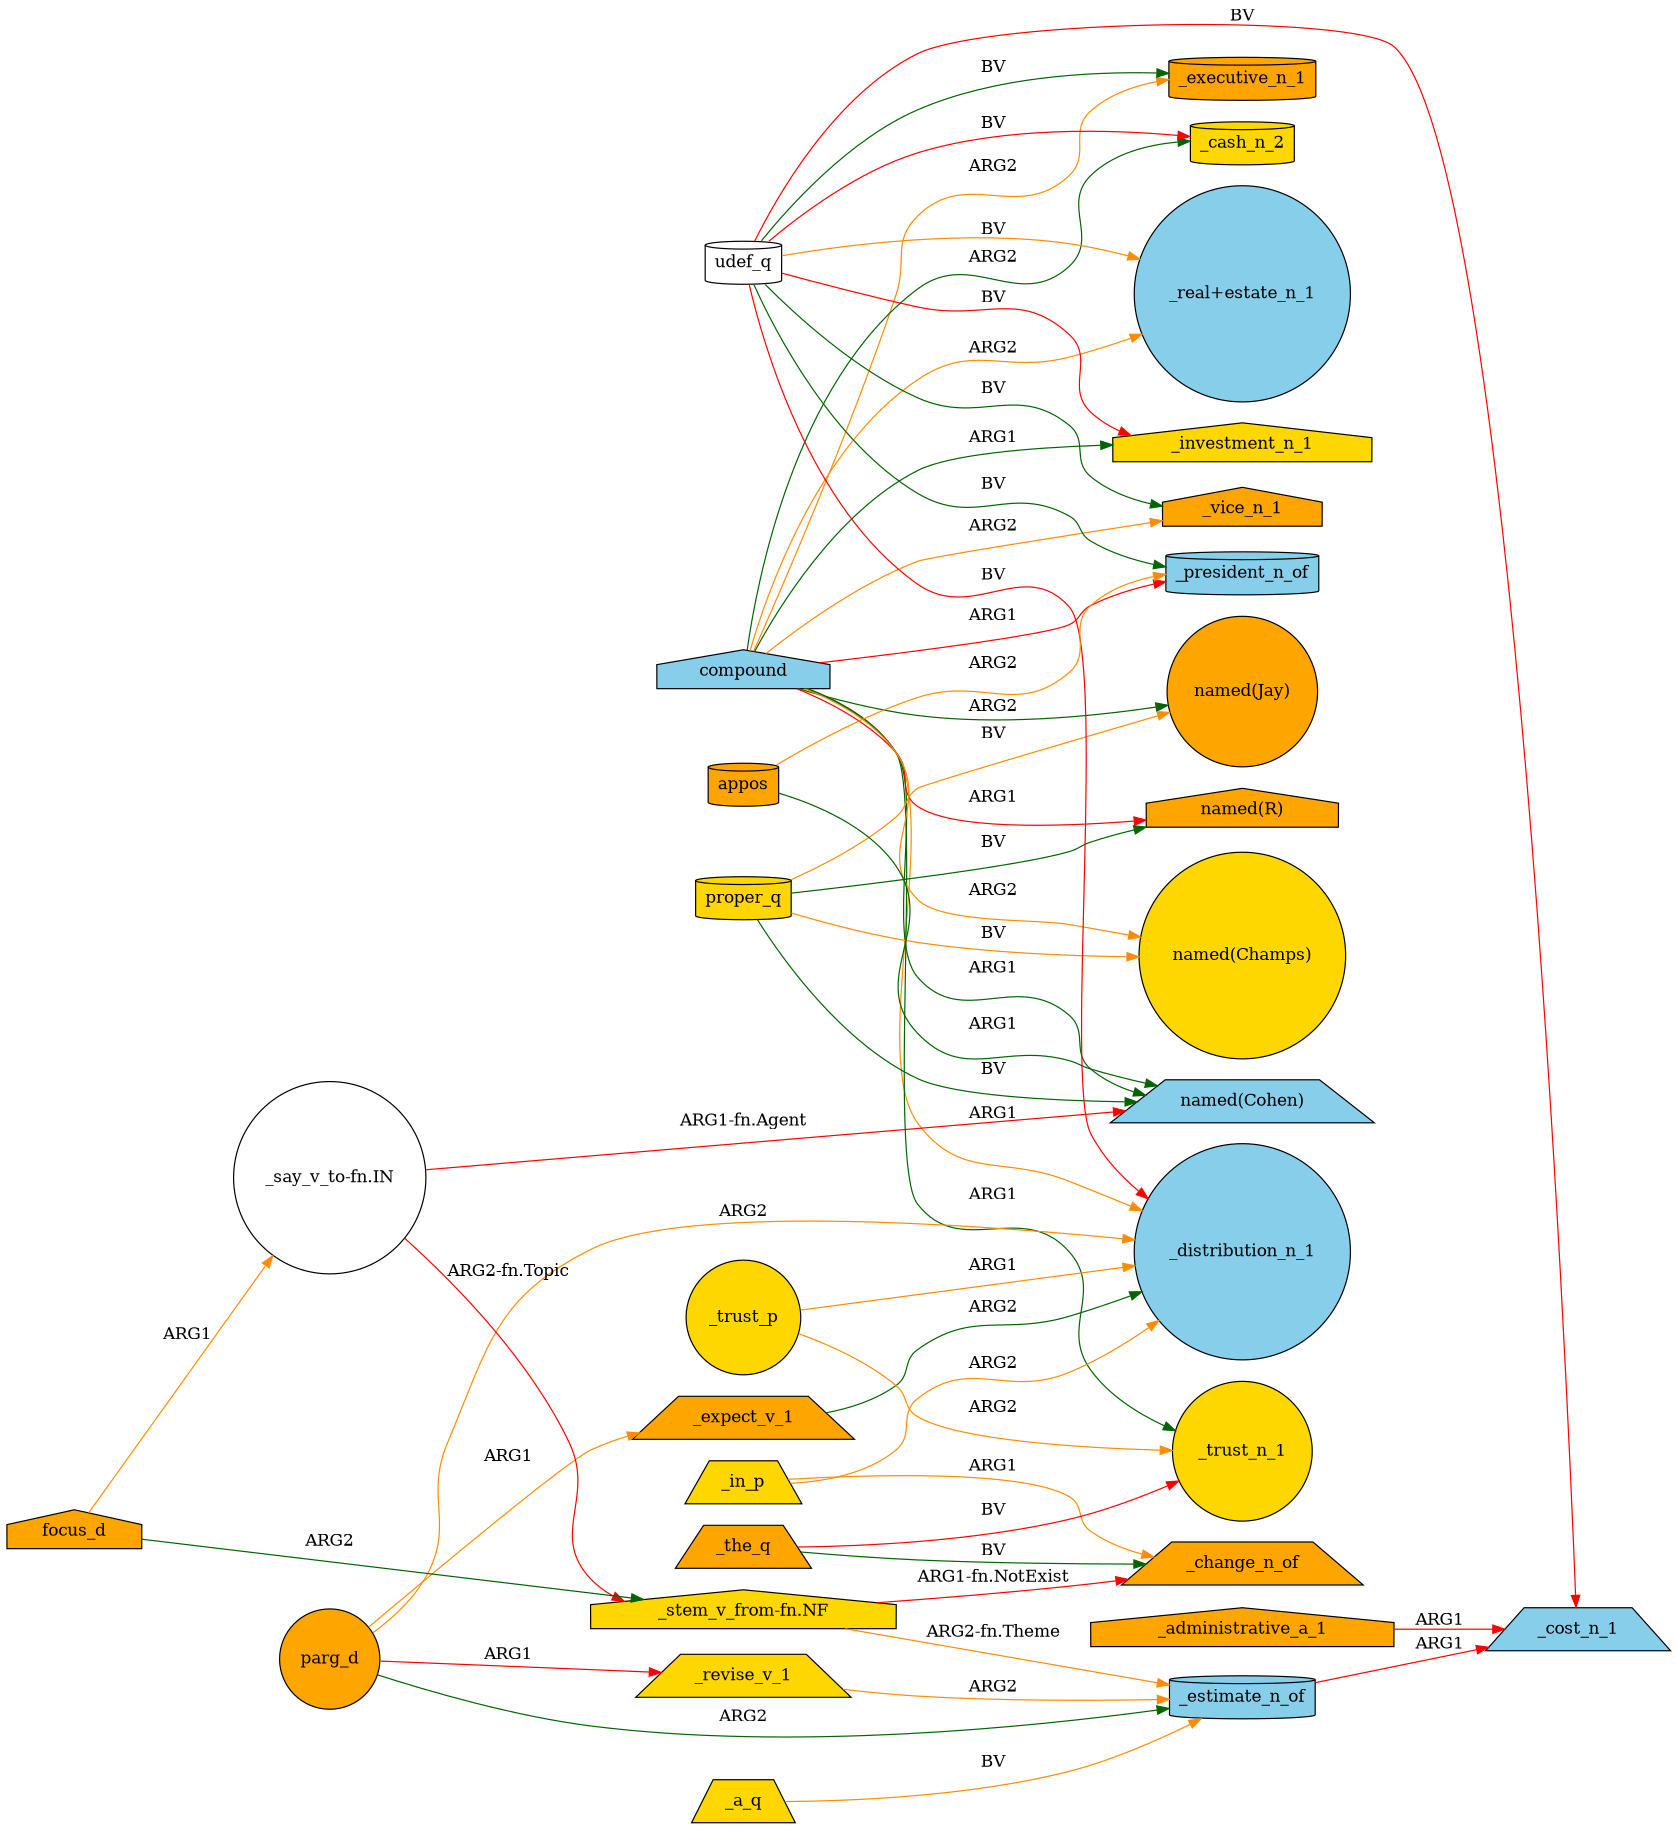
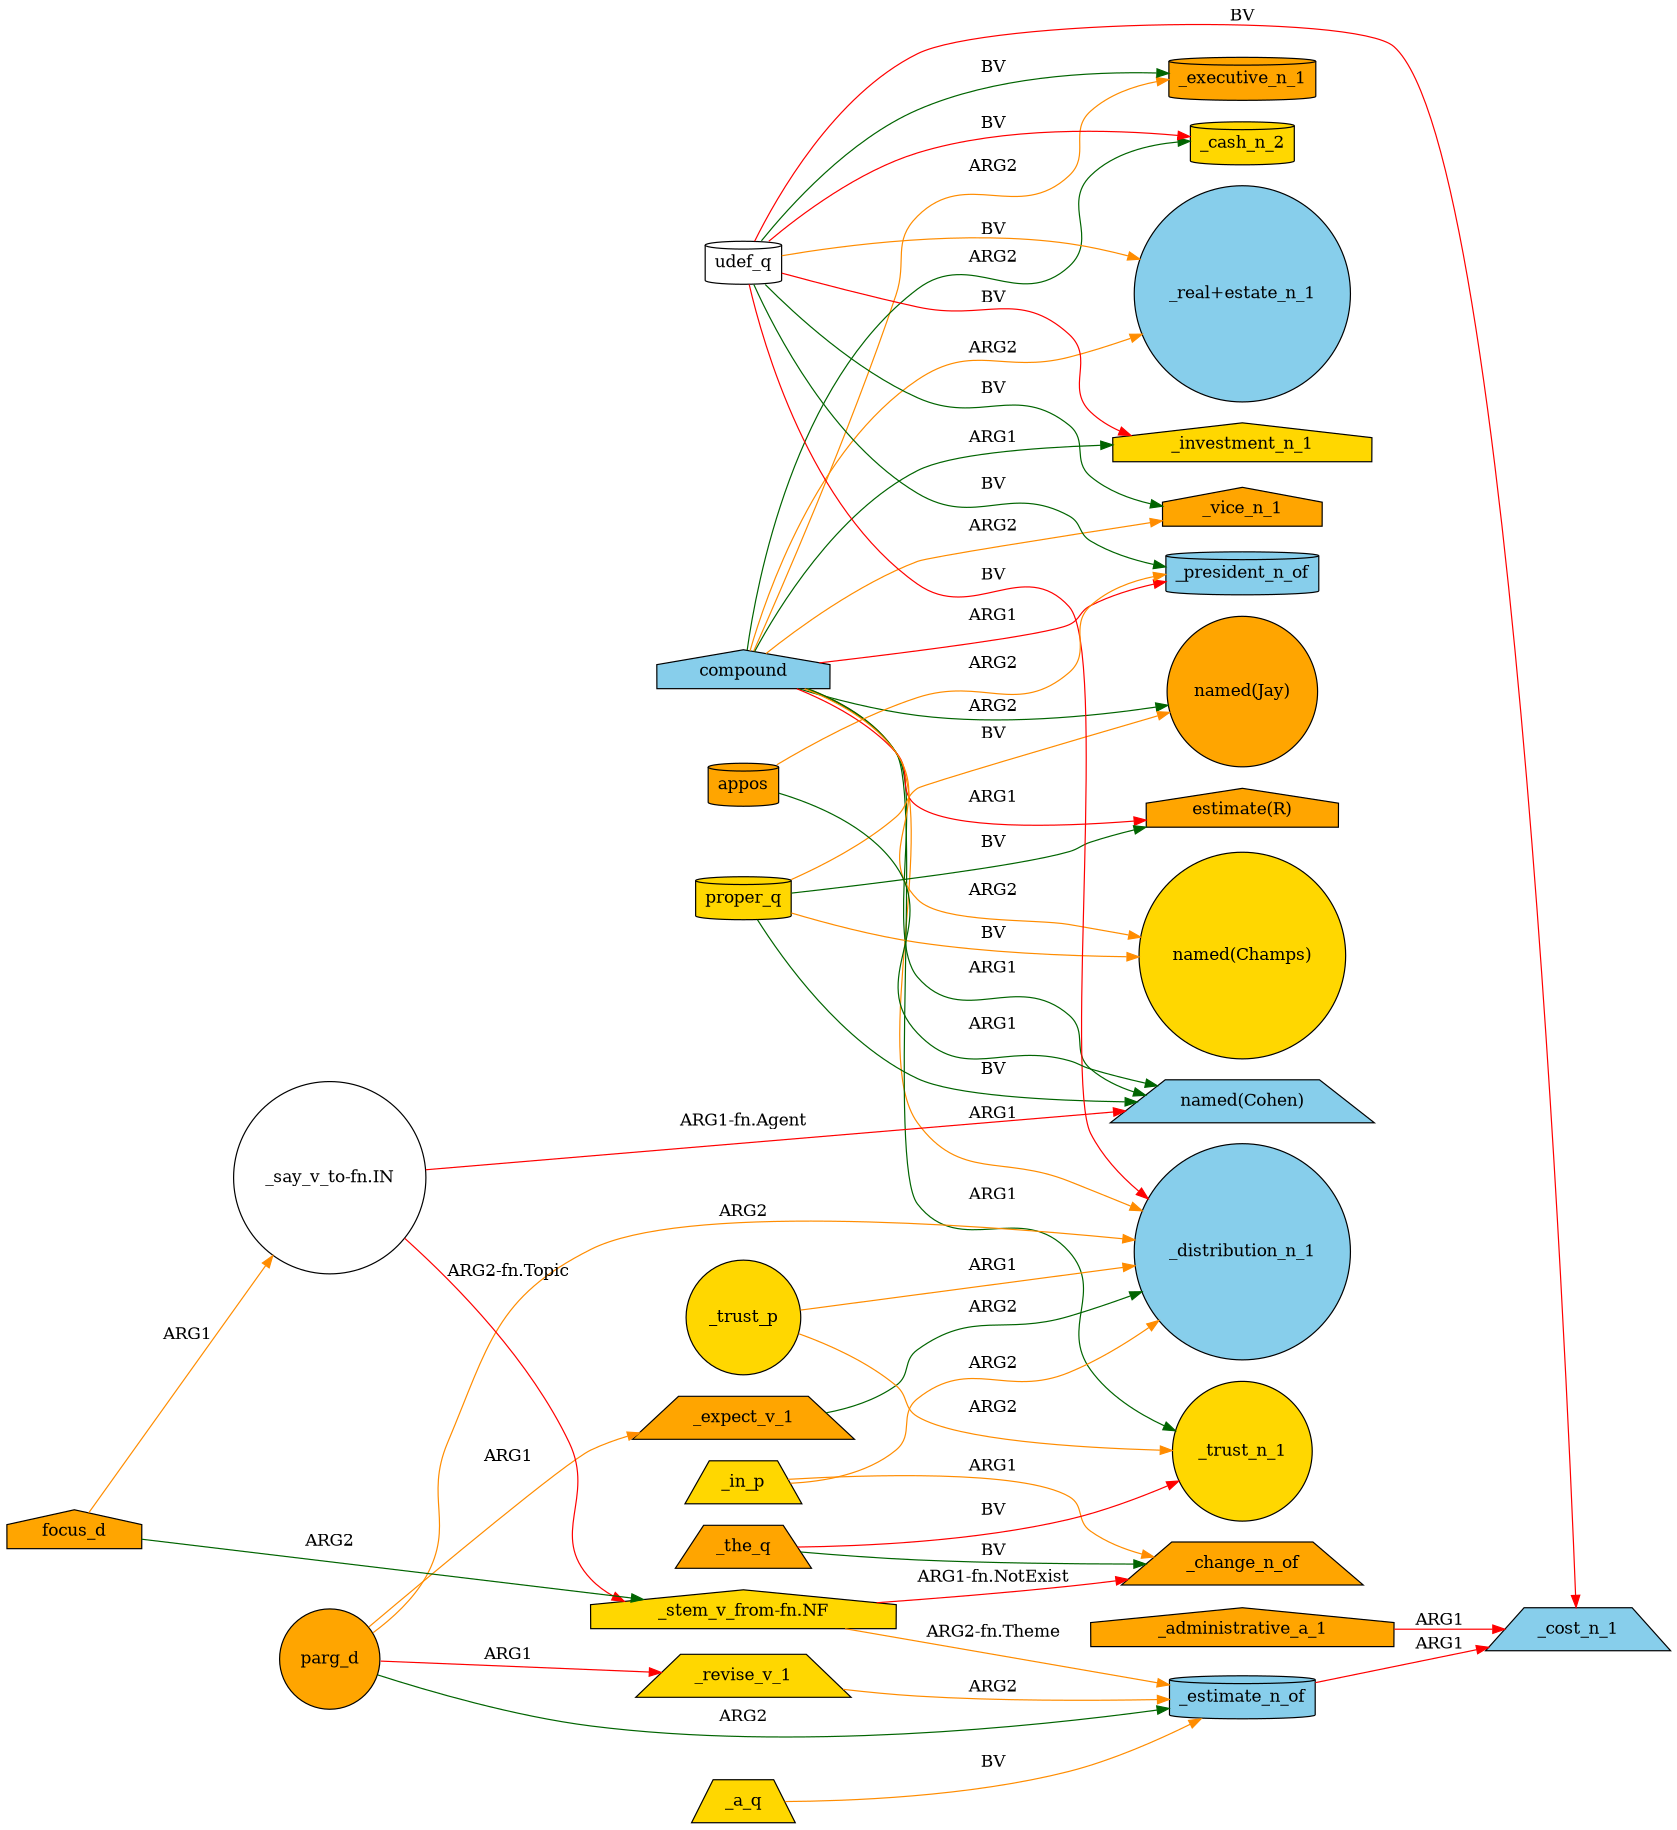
node "named(R)": label "named(R)" -> "estimate(R)"
